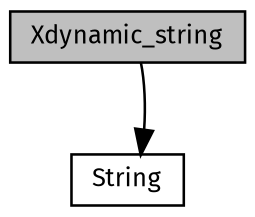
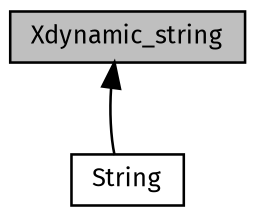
edge "Xdynamic_string" -> "String": reversed
